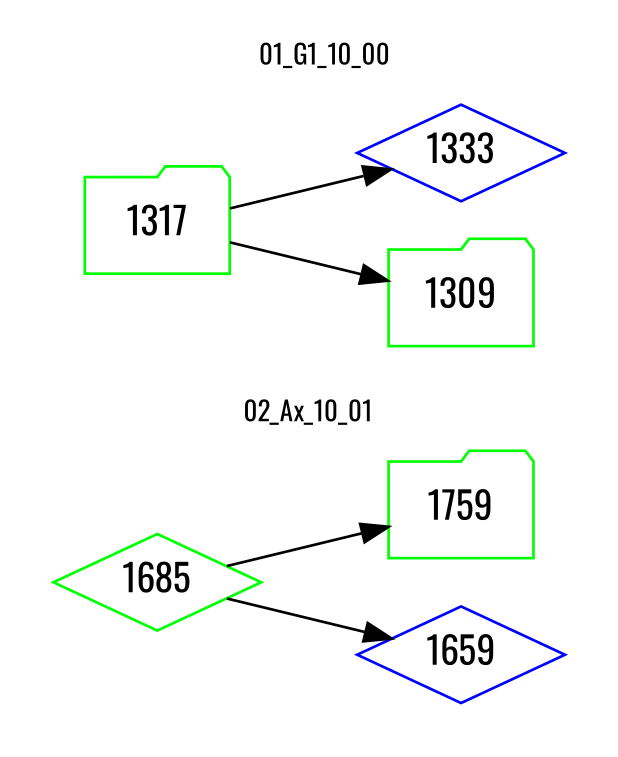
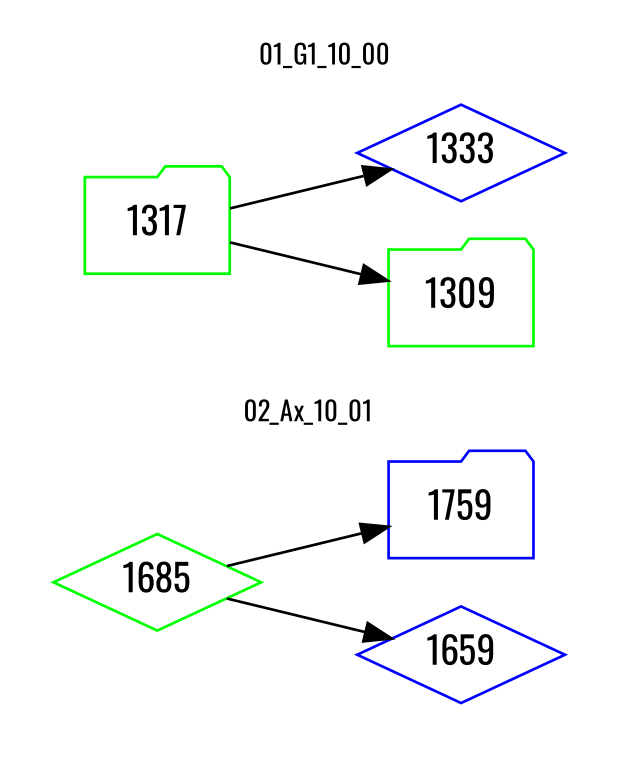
node "1759": color green -> blue
